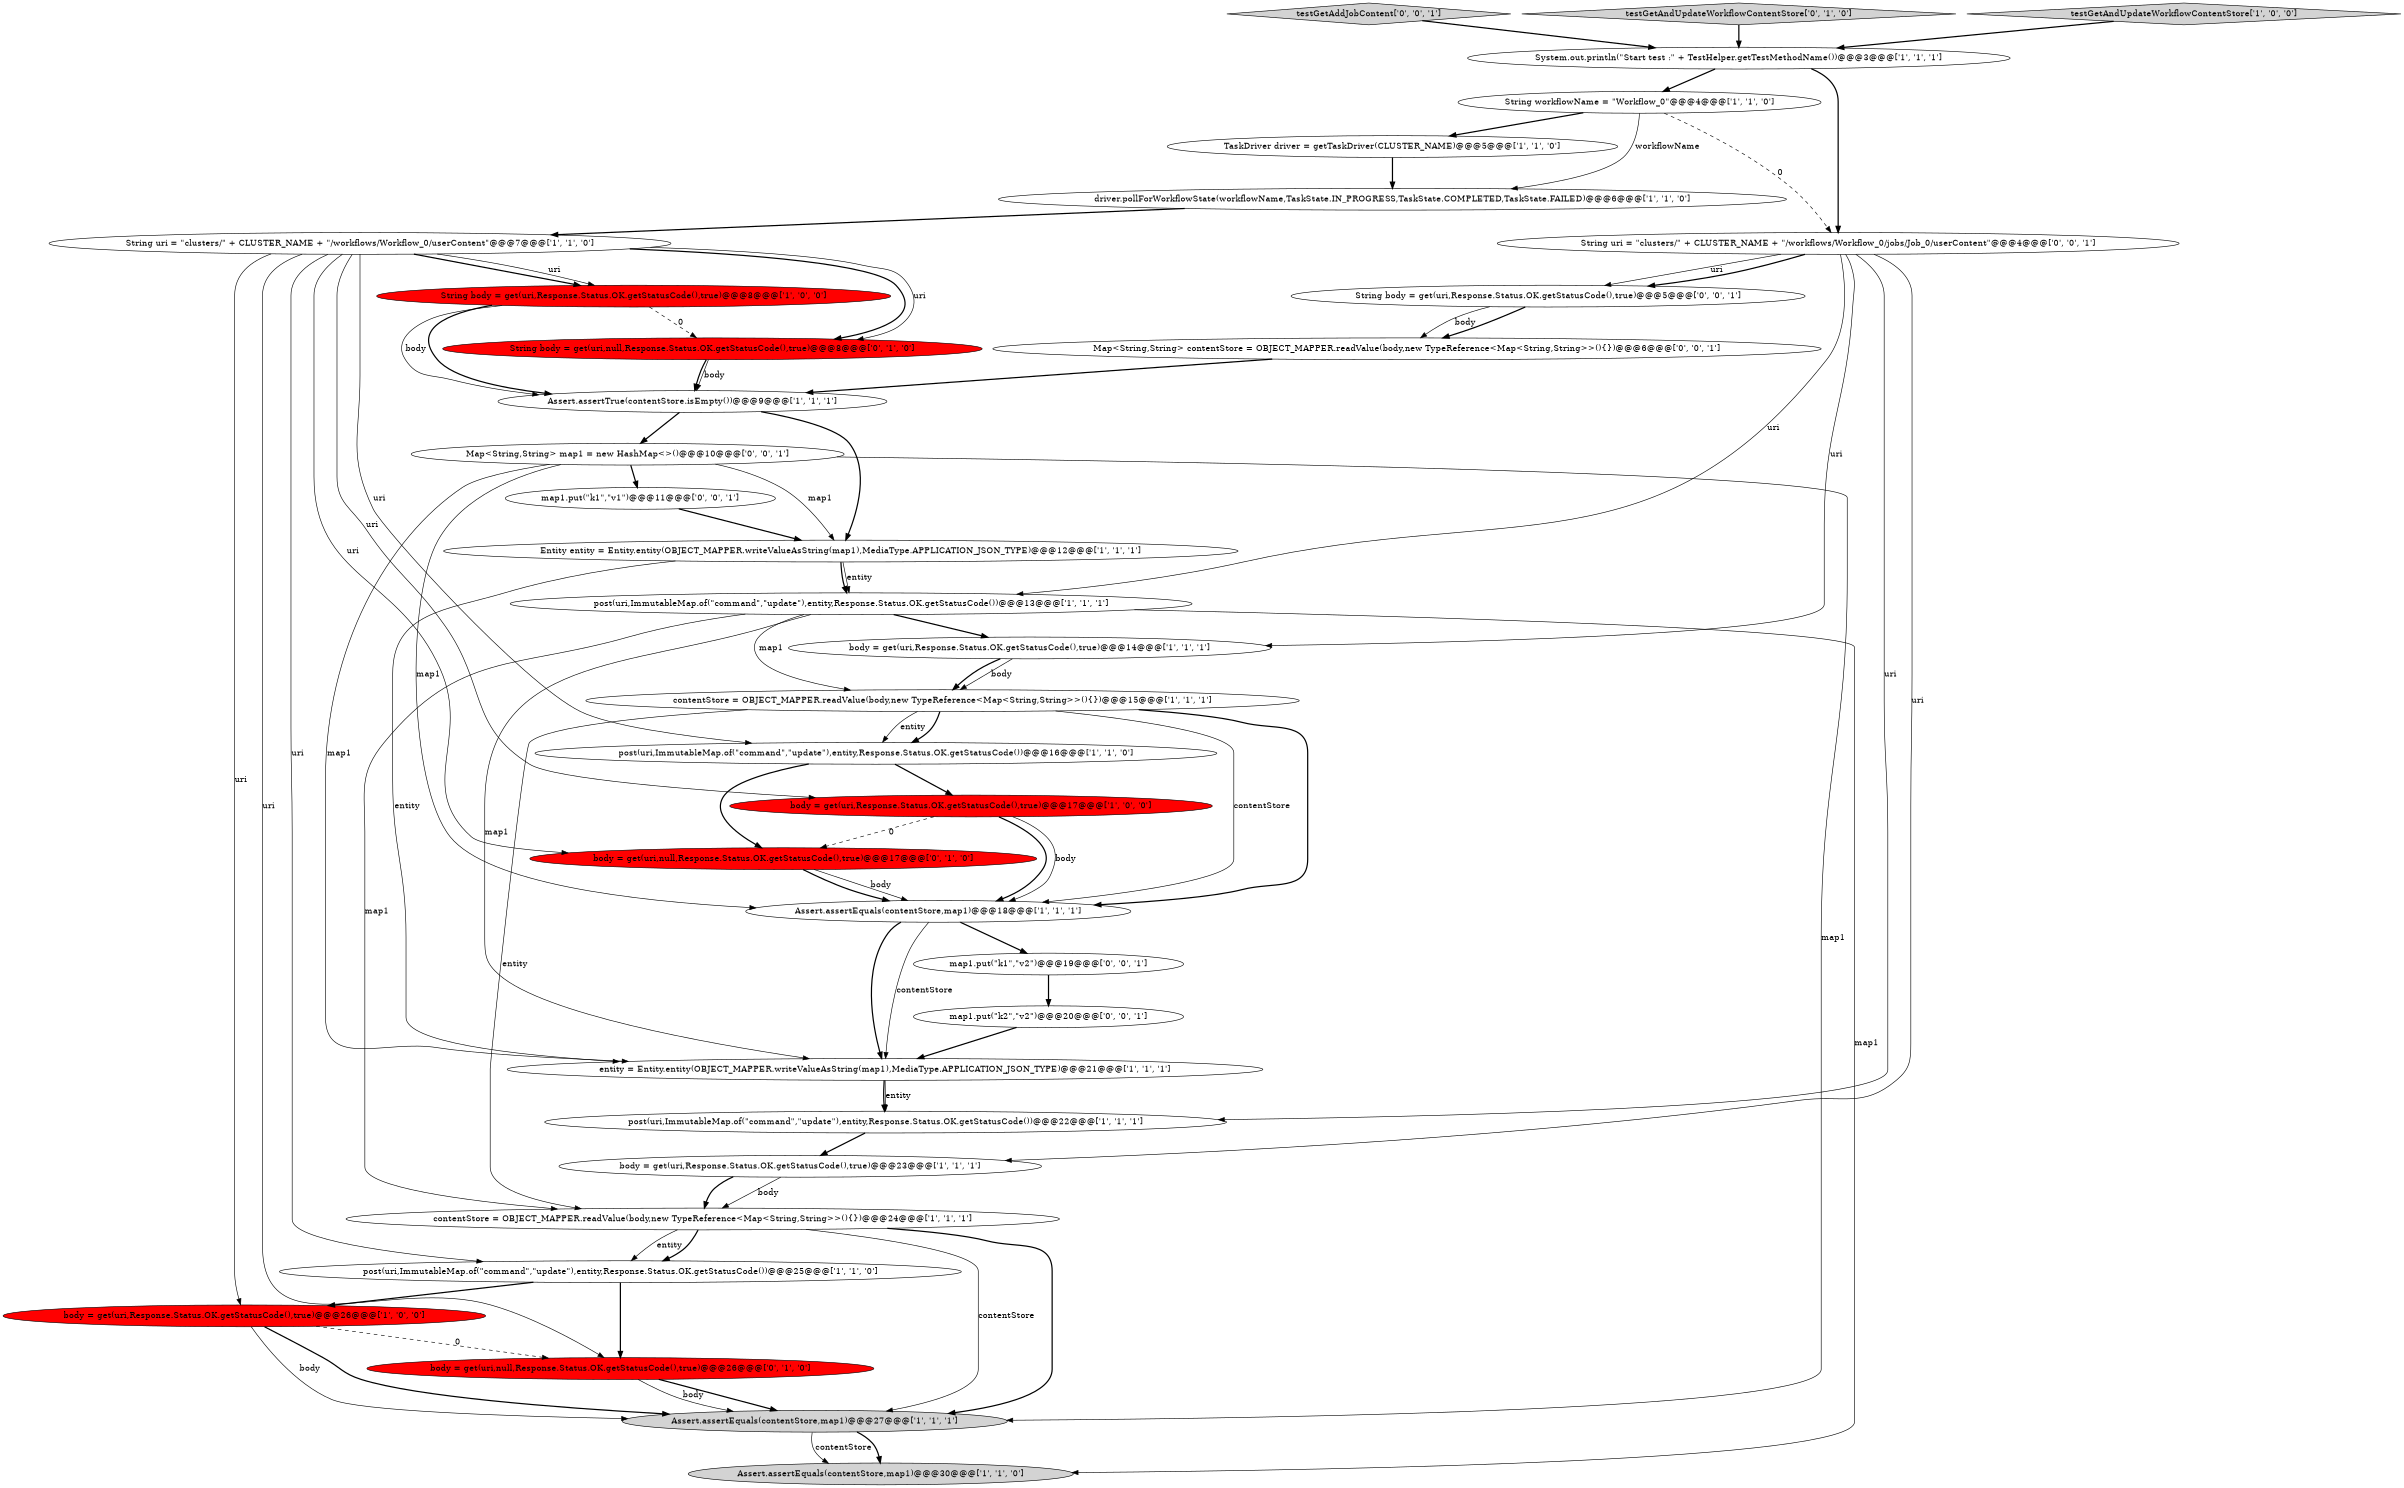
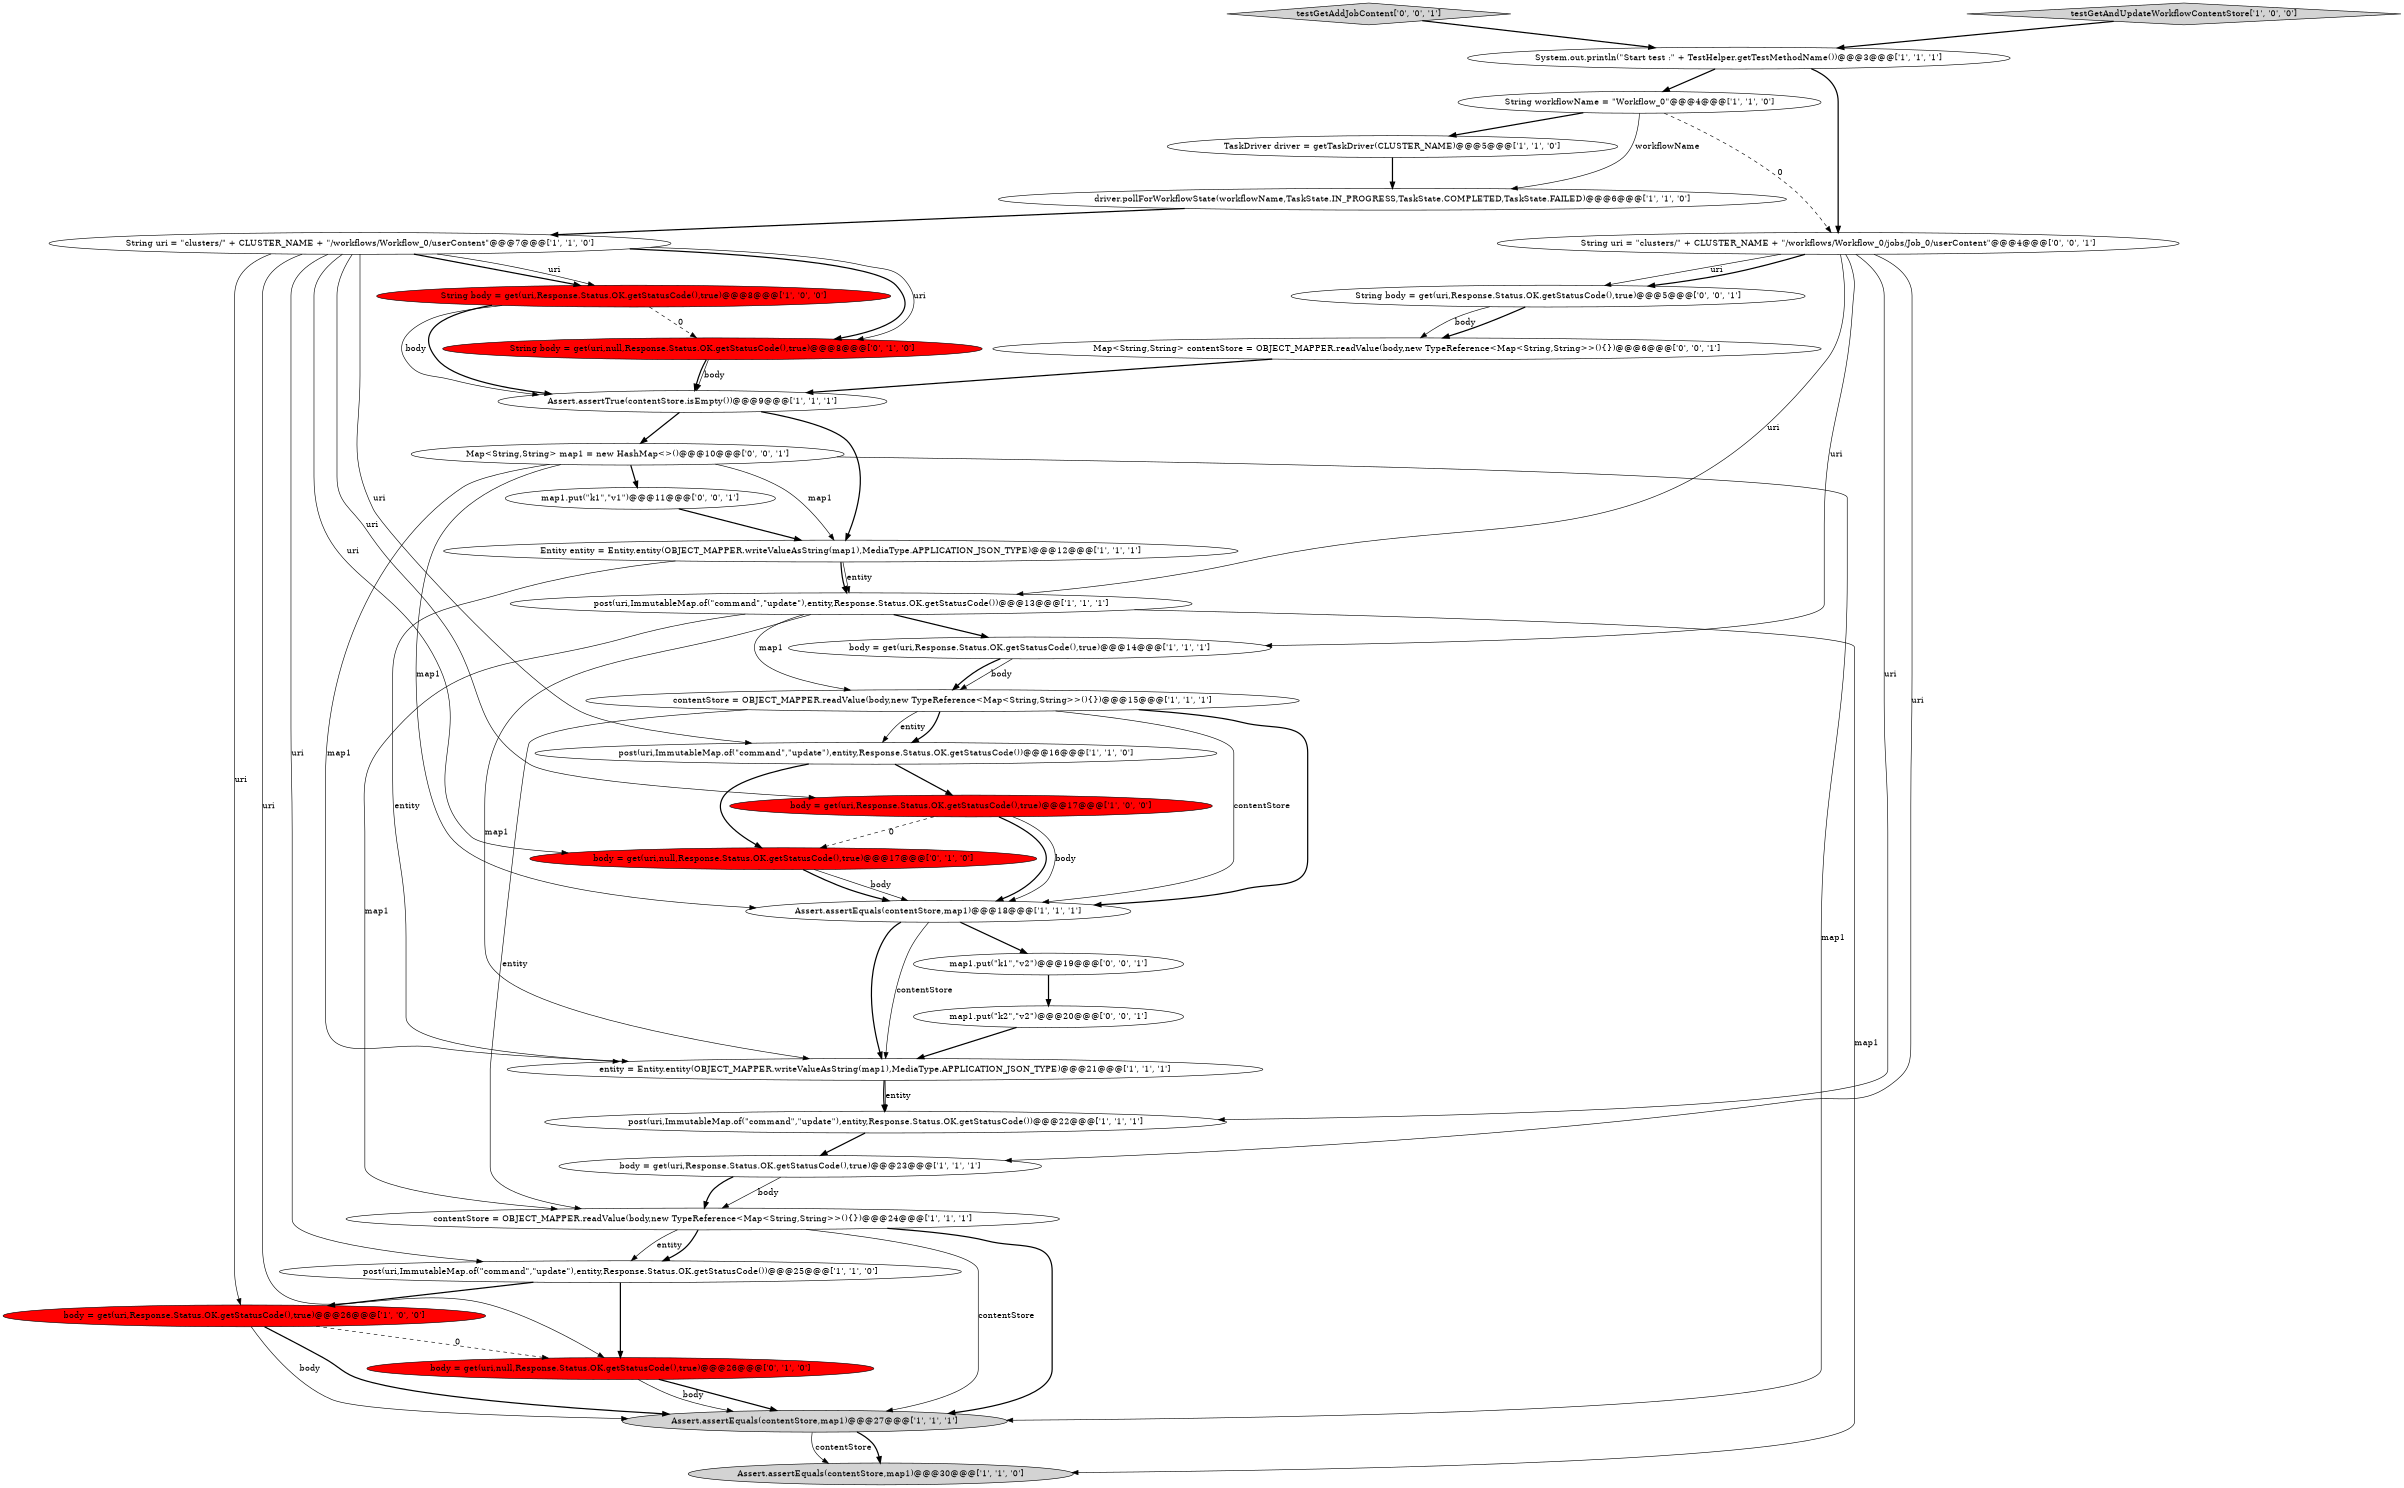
node "testGetAndUpdateWorkflowContentStore['0', '1', '0']": removed
